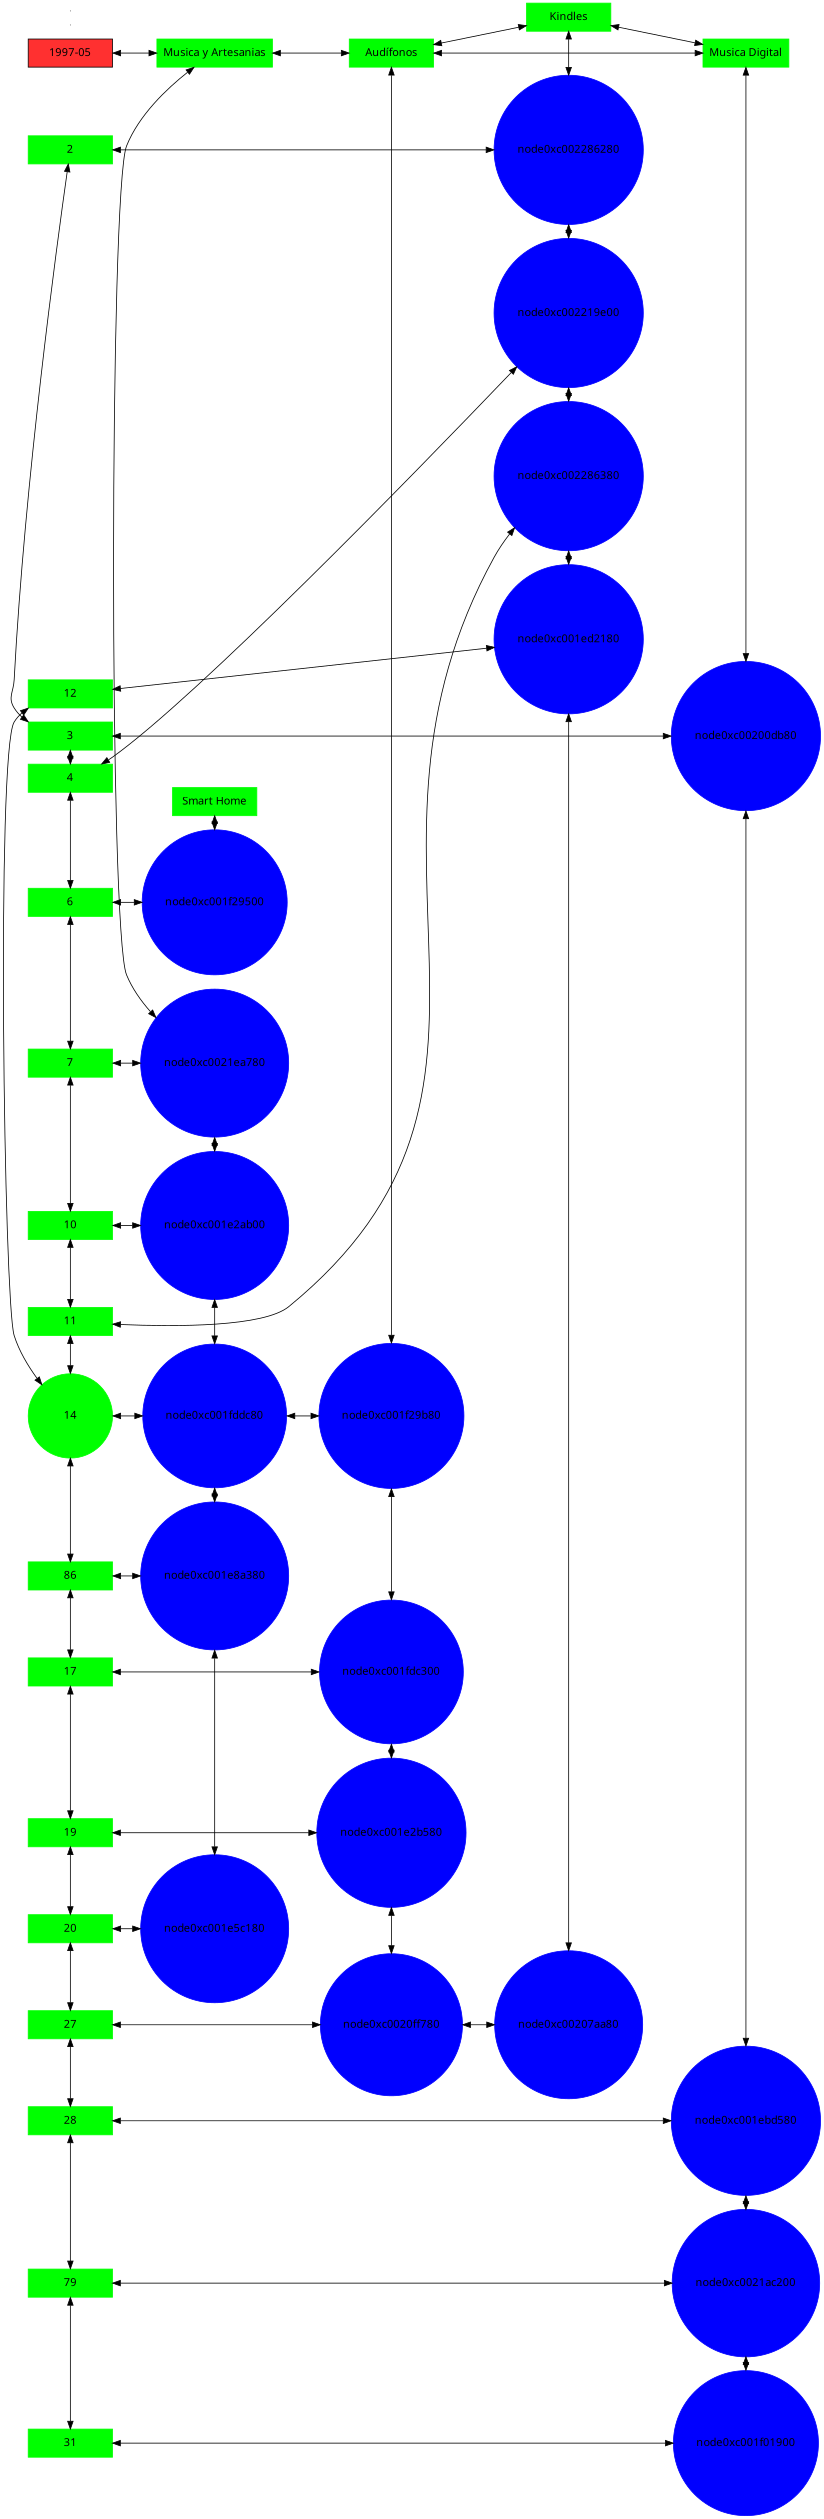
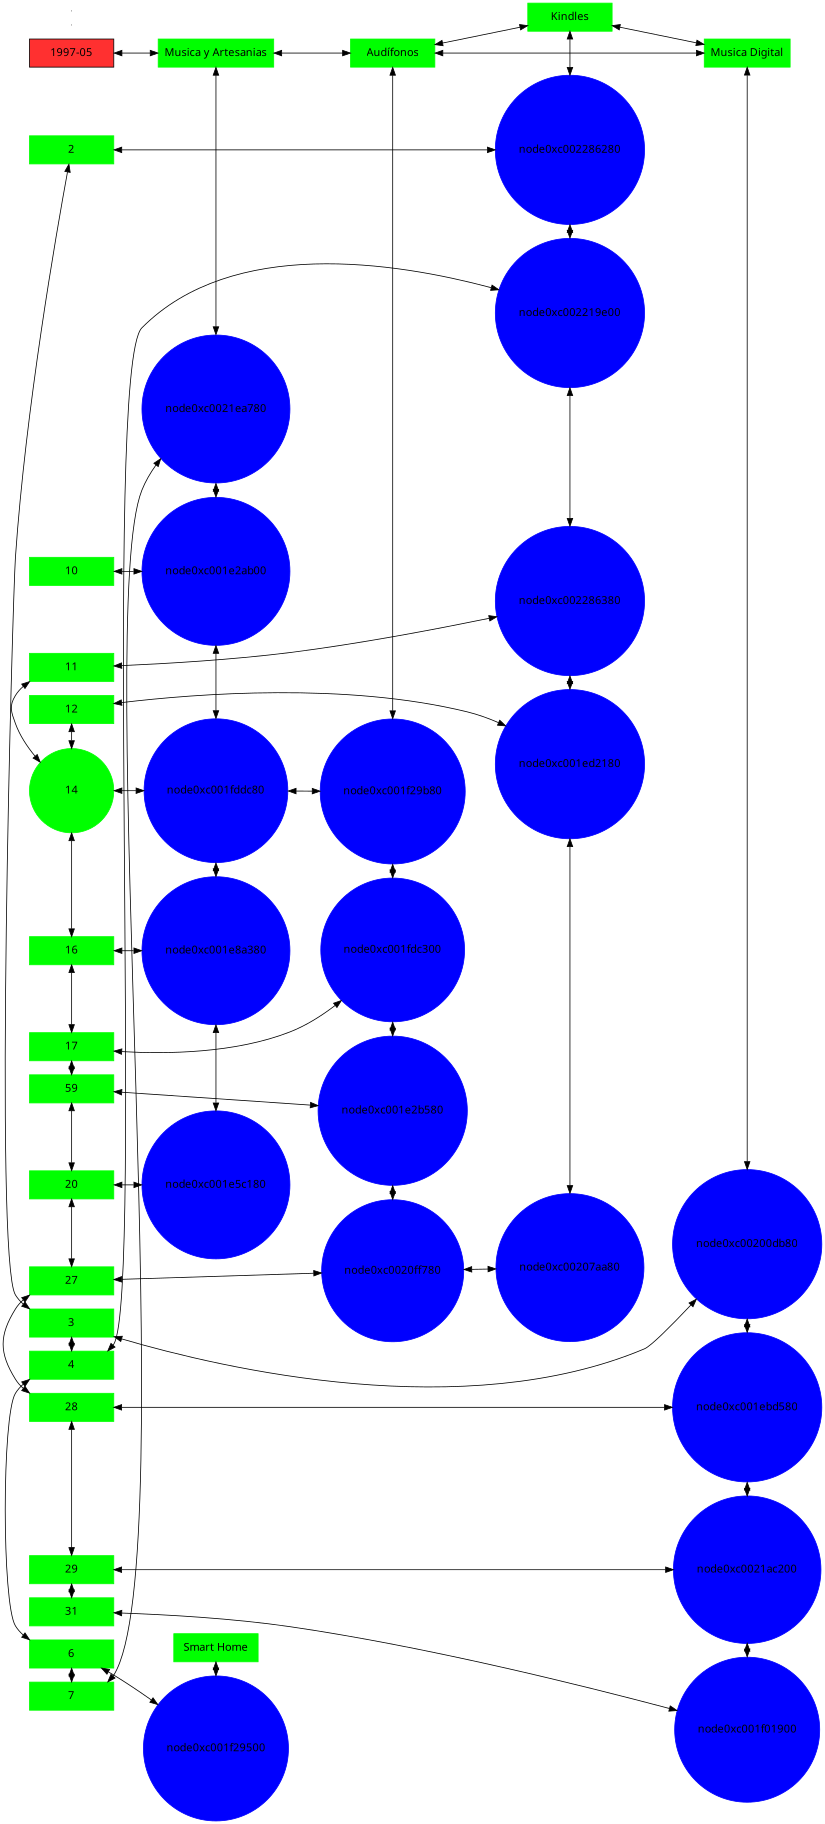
edge "7" -- "10": removed
edge "10" -- "11": removed
node "86": label "86" -> "16"
node "19": label "19" -> "59"
node "79": label "79" -> "29"
